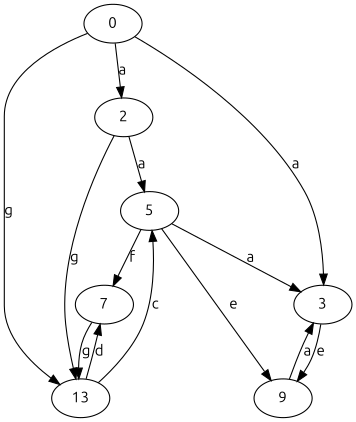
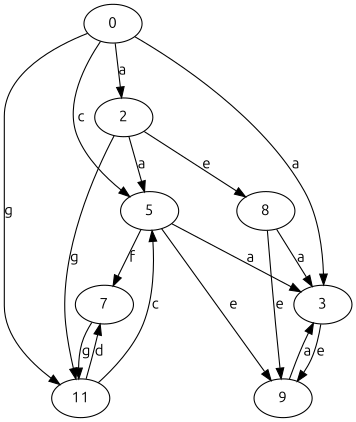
edge "0" -> "5": added, label "c"
node "8": added
node "13": label "13" -> "11"
